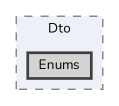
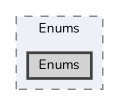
cluster "Dto": label "Dto" -> "Enums"
